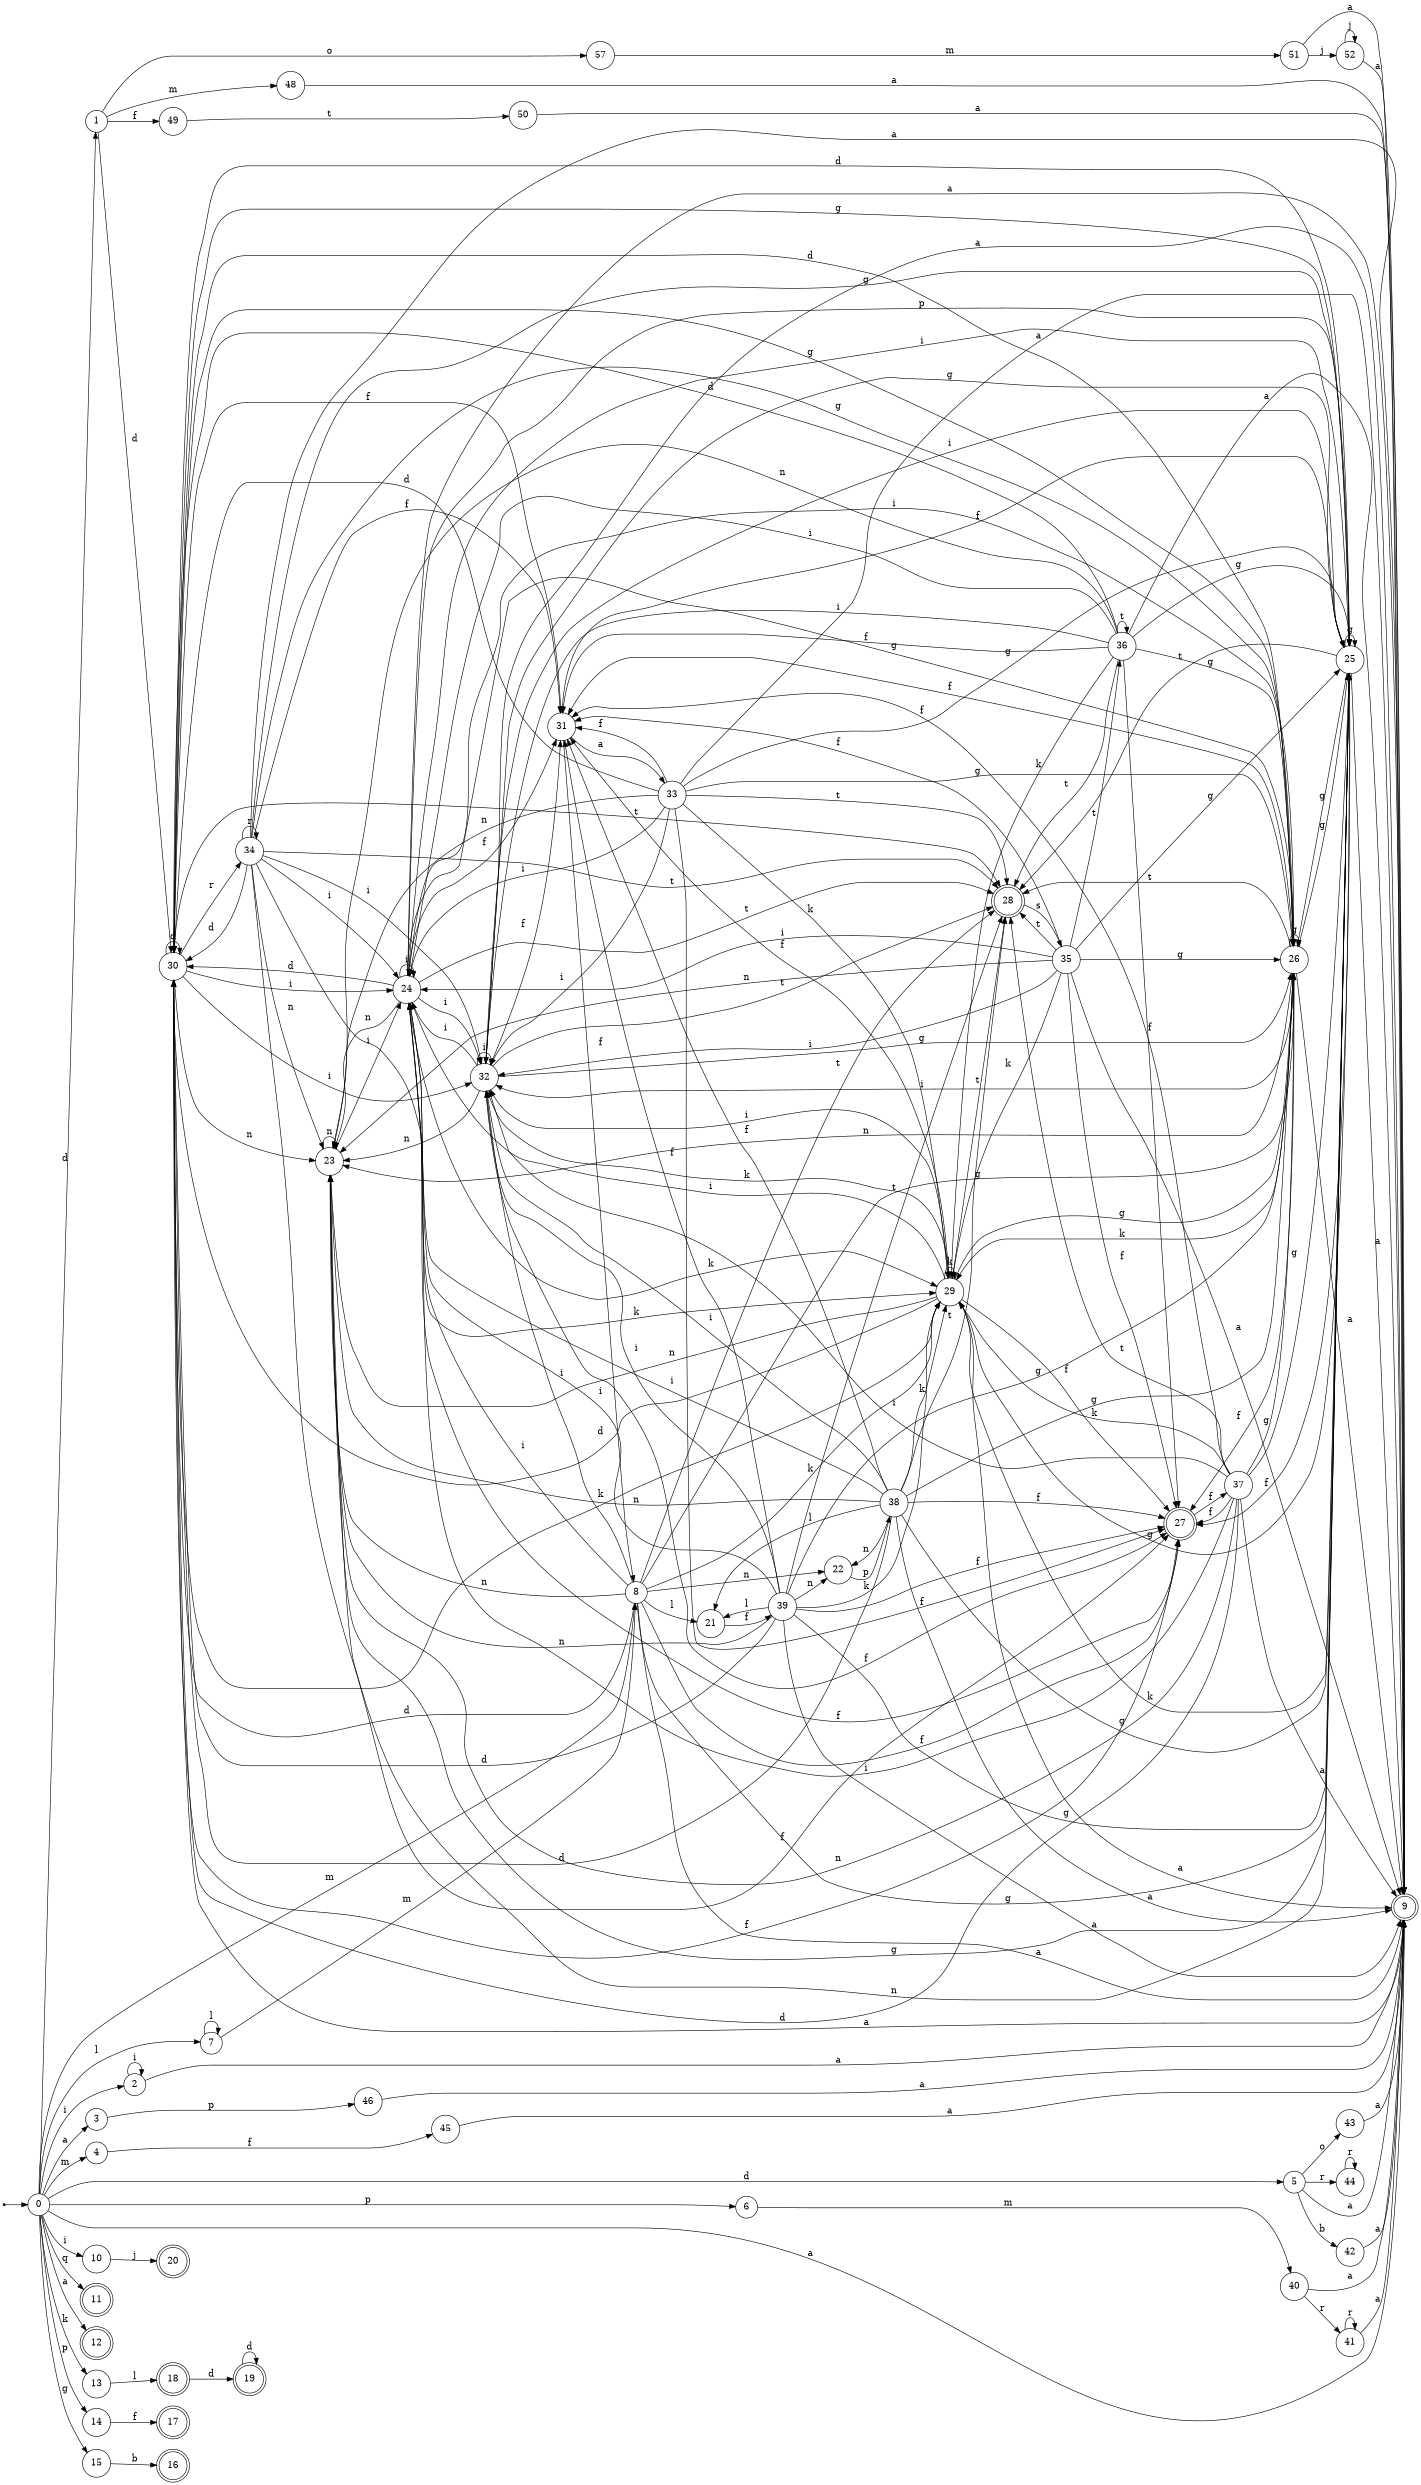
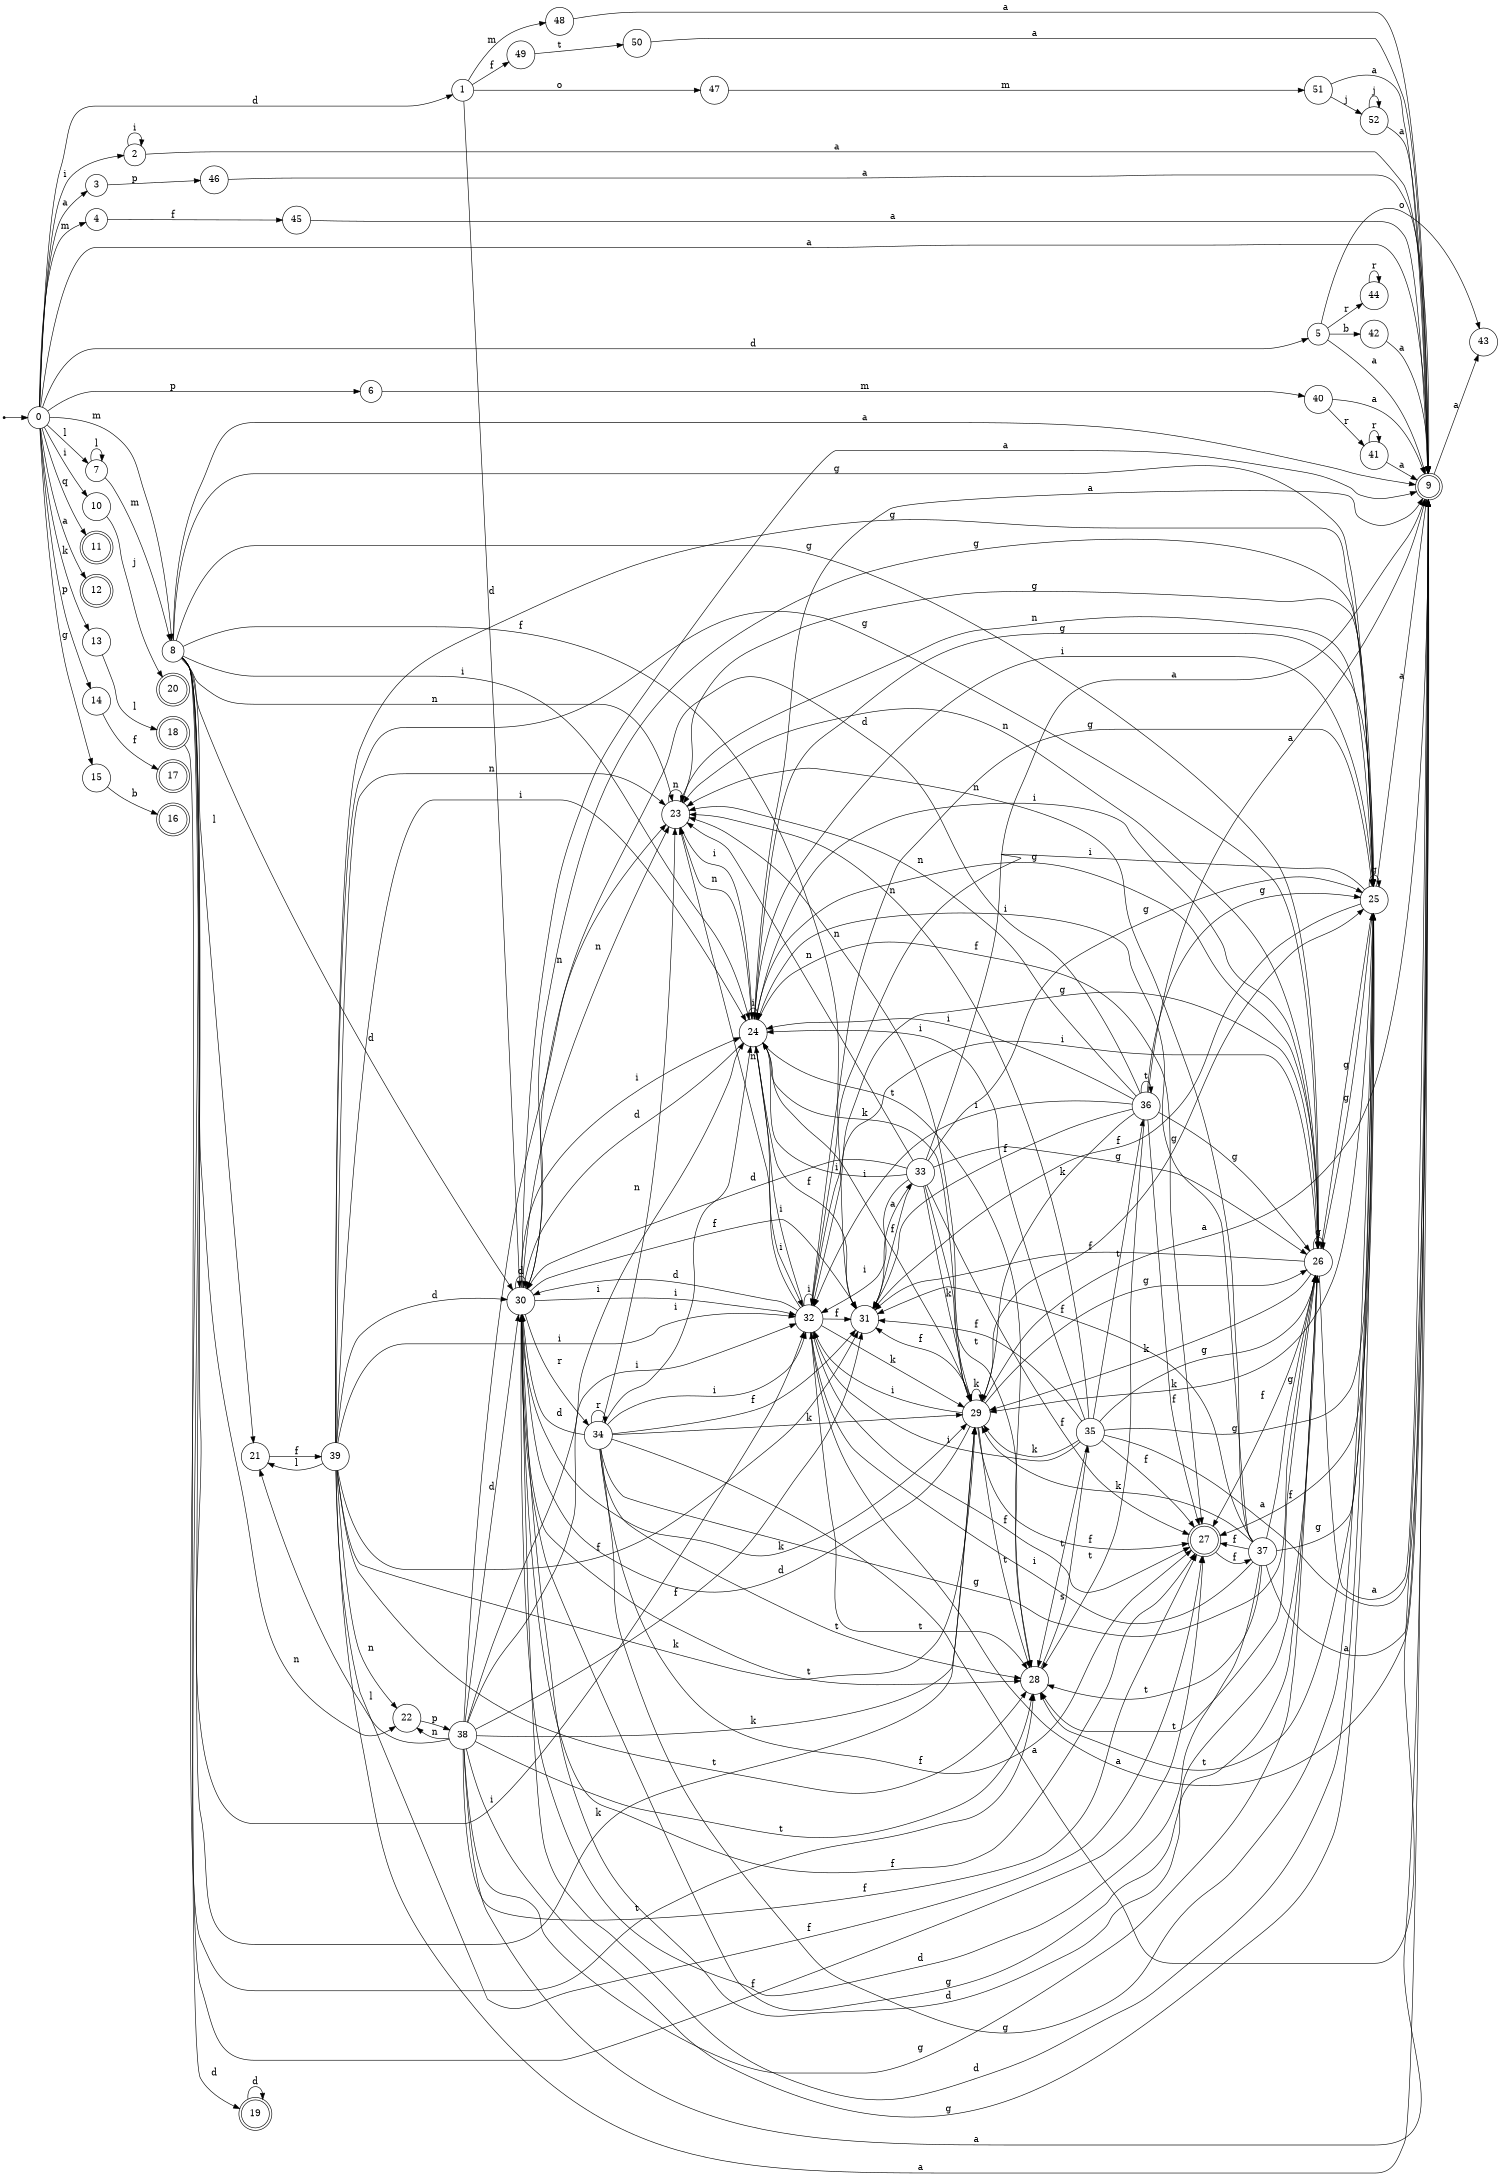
node "57": label "57" -> "47"
edge "24" -> "25": label "p" -> "g"
node "28": shape doublecircle -> circle
edge "31" -> "8": reversed
edge "32" -> "30": added, label "d"
edge "43" -> "9": reversed
